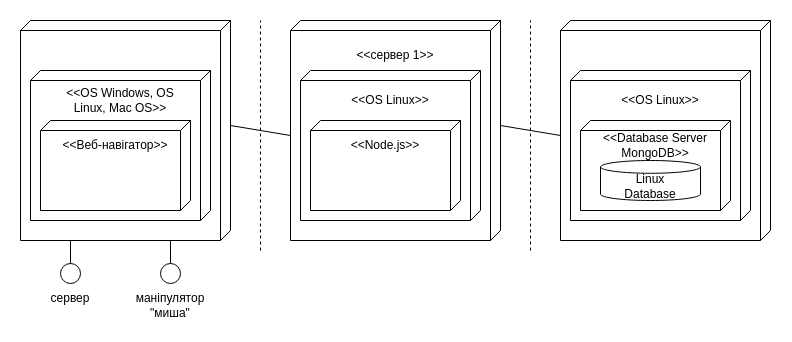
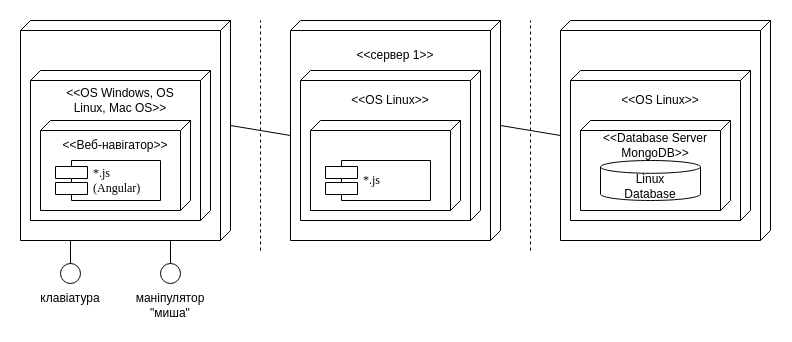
node "<<Node.js>>": removed
node "*.js (Angular)": added
node "*.js": added
node "сервер": label "сервер" -> "клавіатура"
